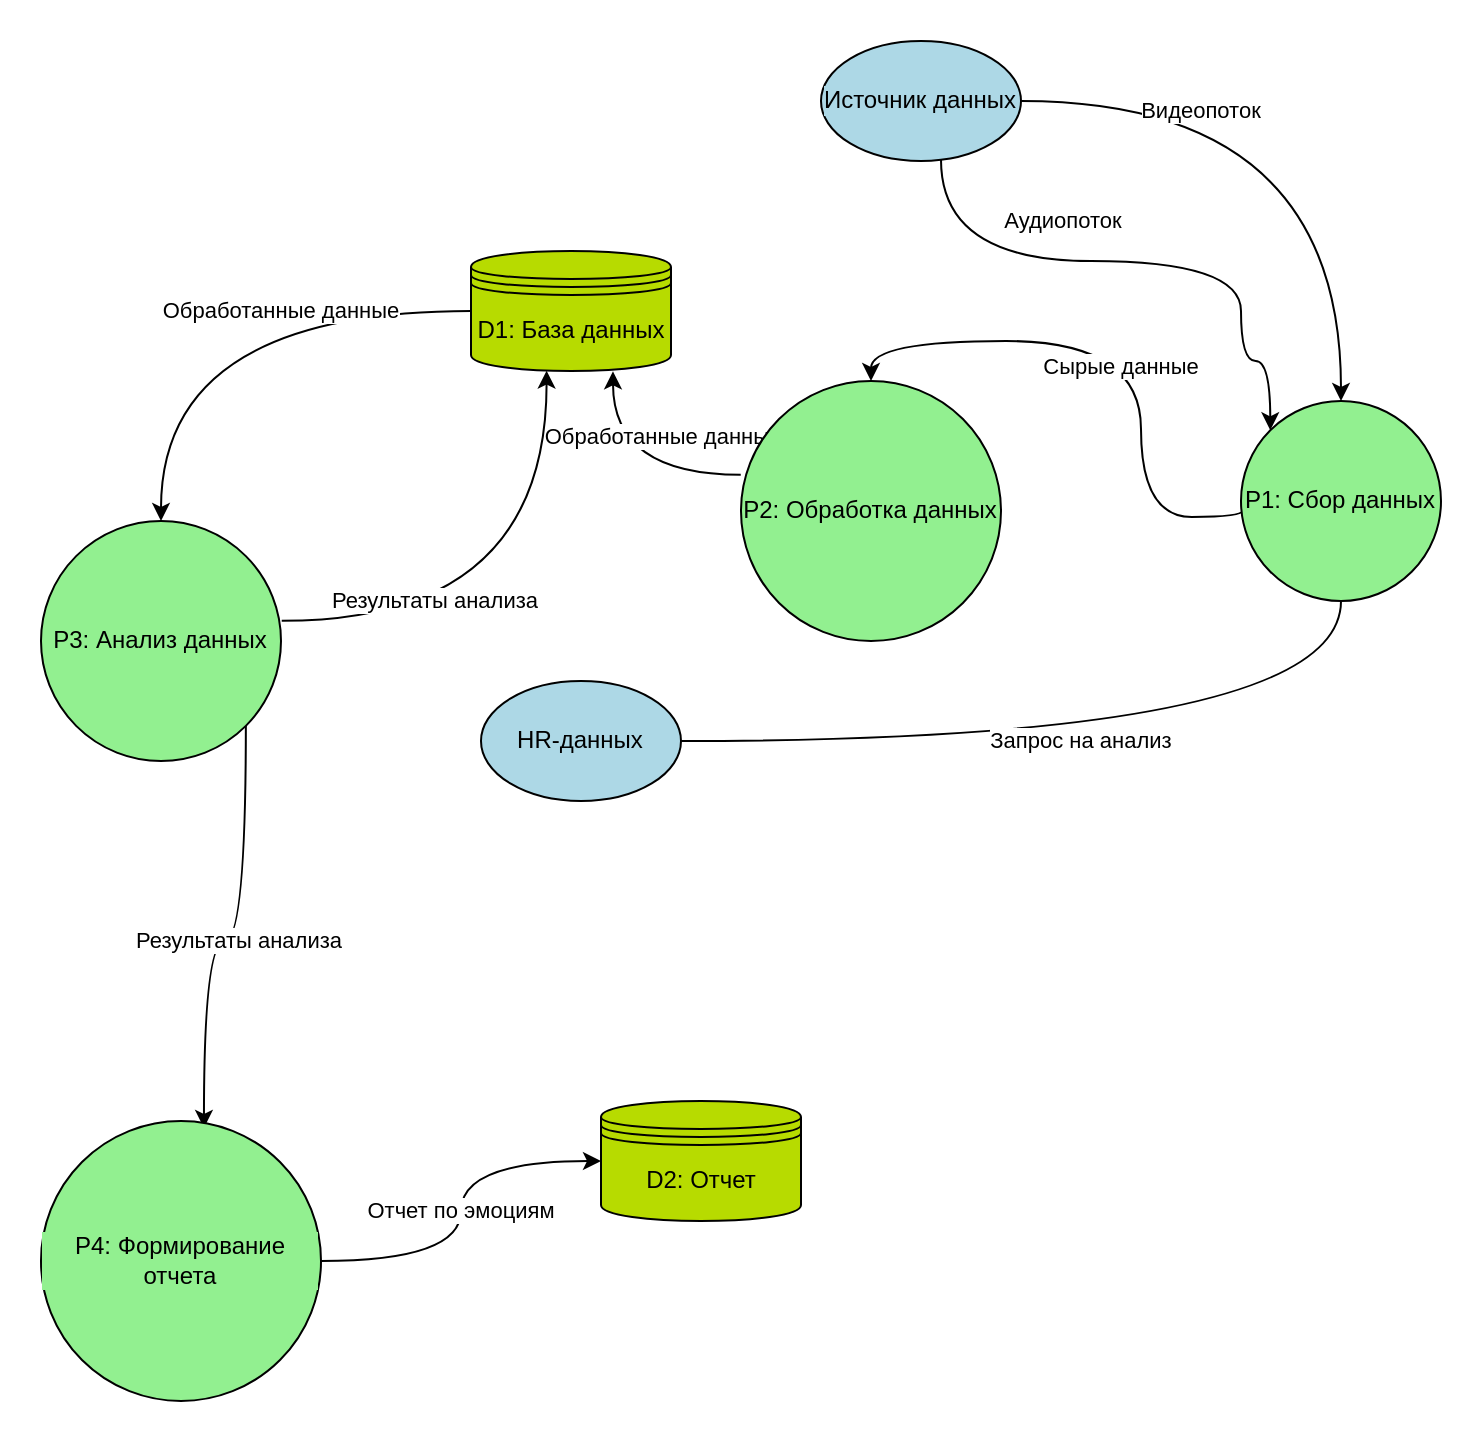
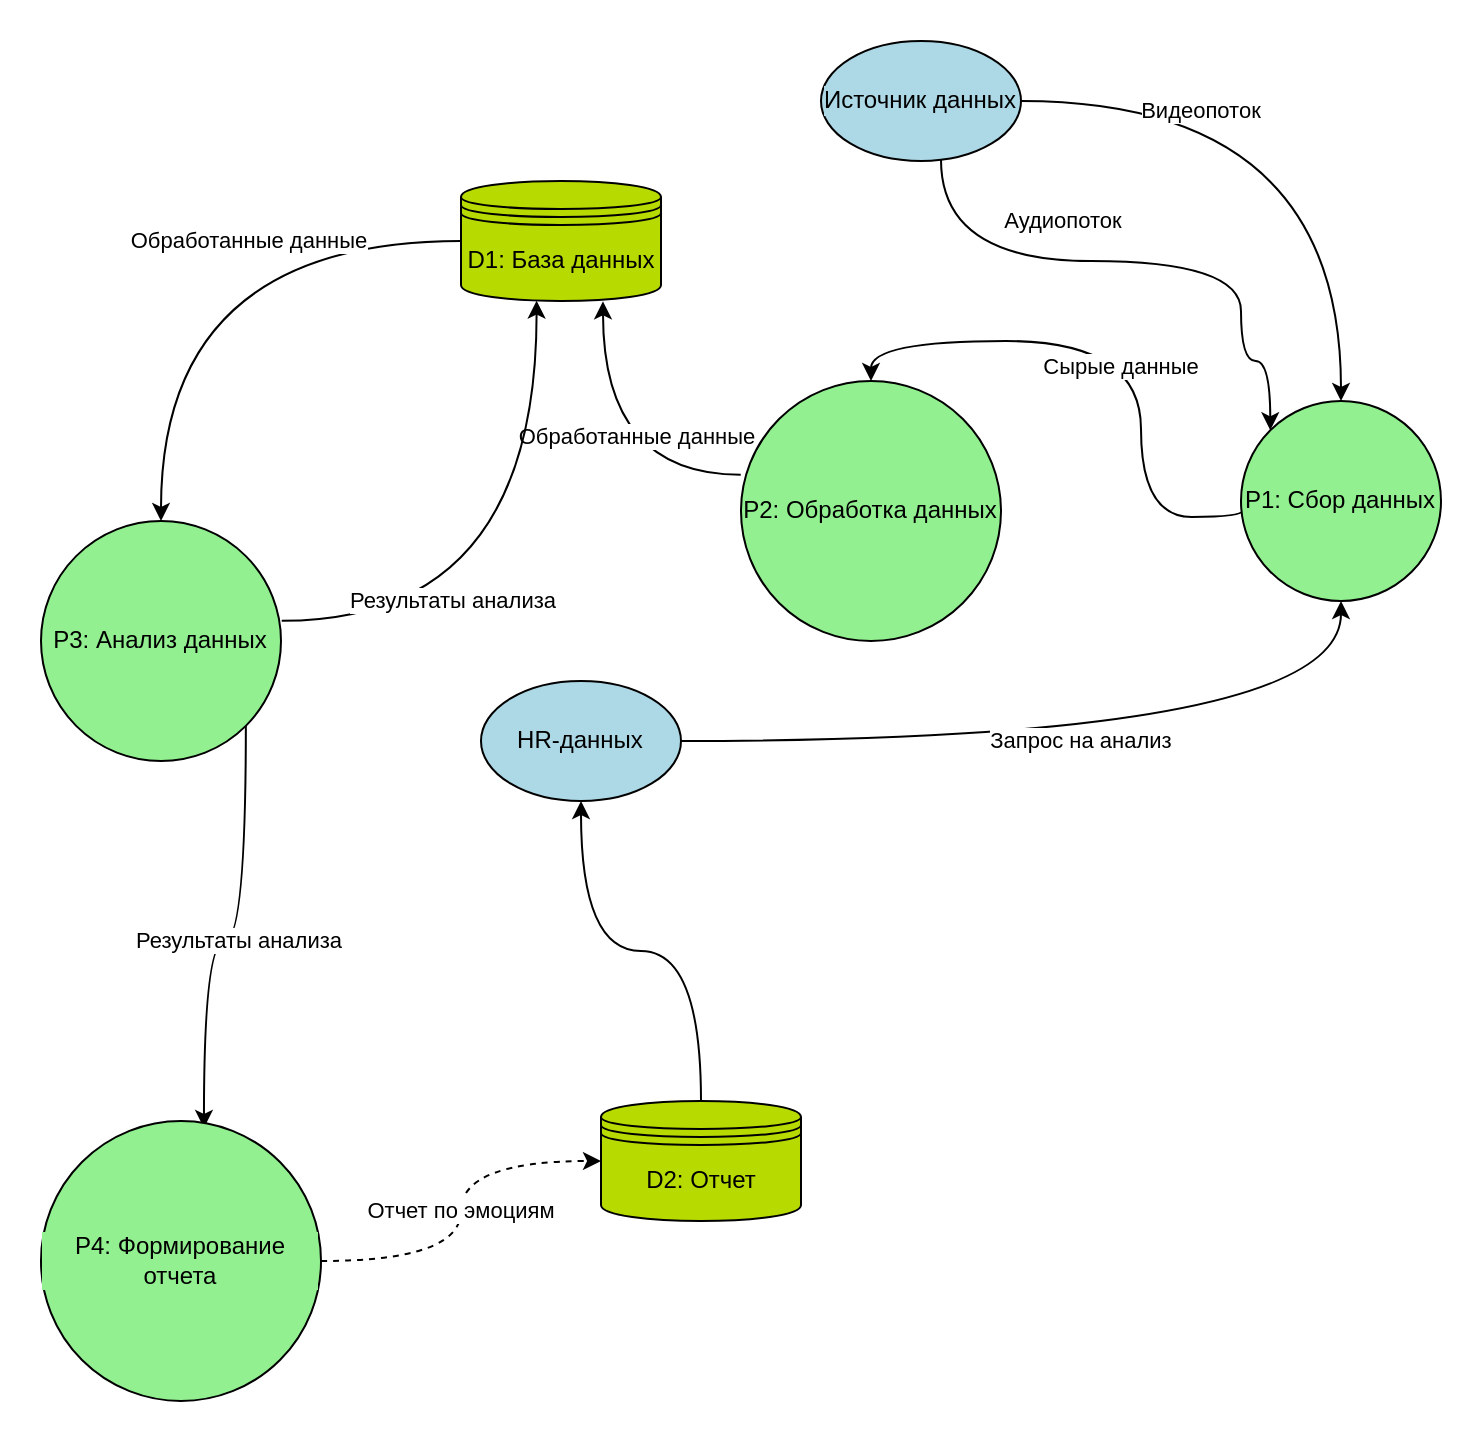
node "D1: База данных": moved (571, 311) -> (561, 241)
edge "P1: Сбор данных" -- "HR-данных": arrowhead none -> classic
edge "D2: Отчет" -> "HR-данных": added
edge "P4: Формирование отчета" -> "D2: Отчет": style solid -> dashed
